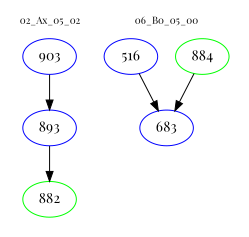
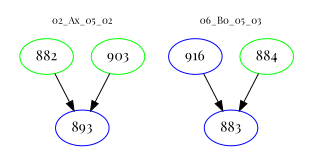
cluster "06_B0_05_00": label "06_B0_05_00" -> "06_B0_05_03"
node "903": color blue -> green
node "516": label "516" -> "916"
node "683": label "683" -> "883"
edge "893" -> "882": reversed
